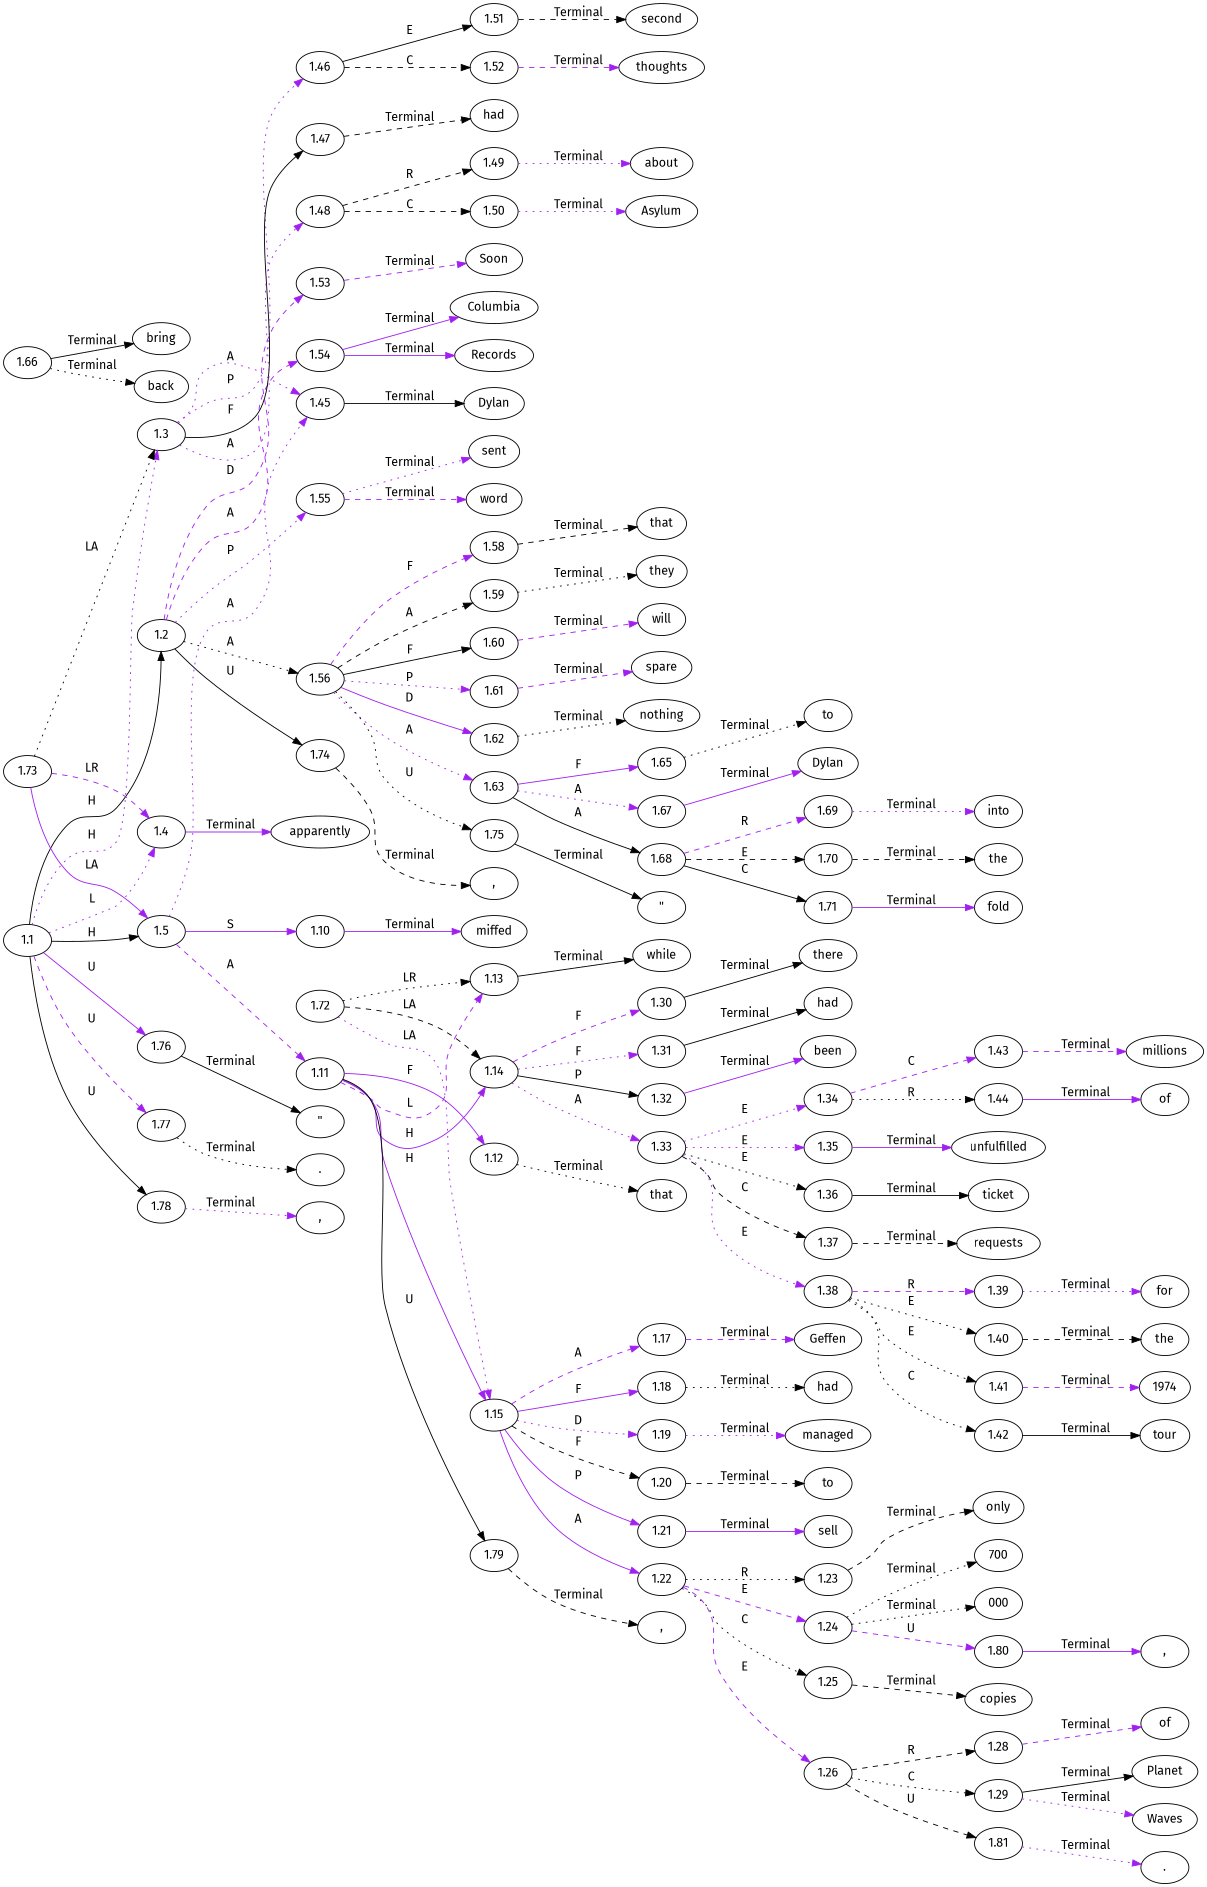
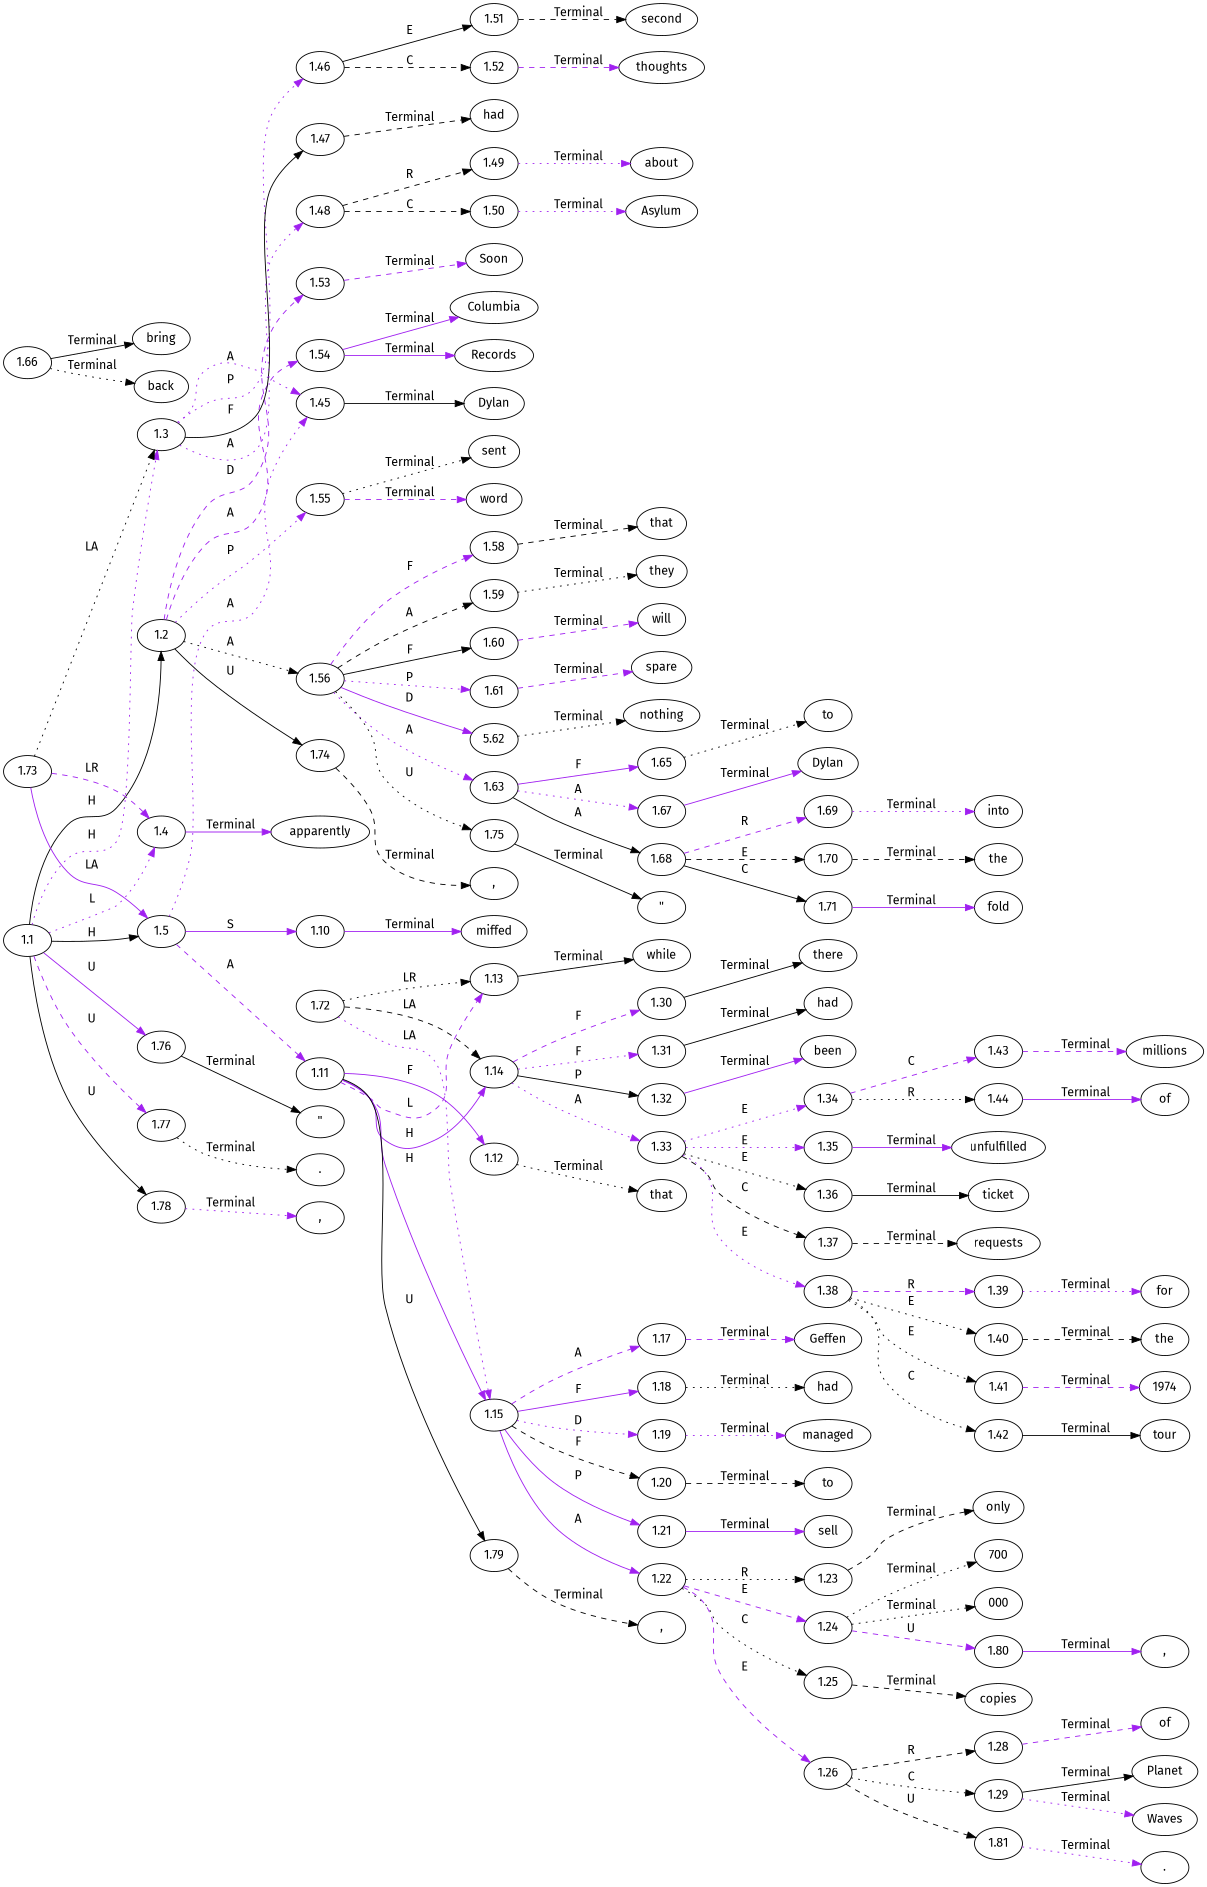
edge "1.55" -> "sent": color purple -> black
node "1.62": label "1.62" -> "5.62"
